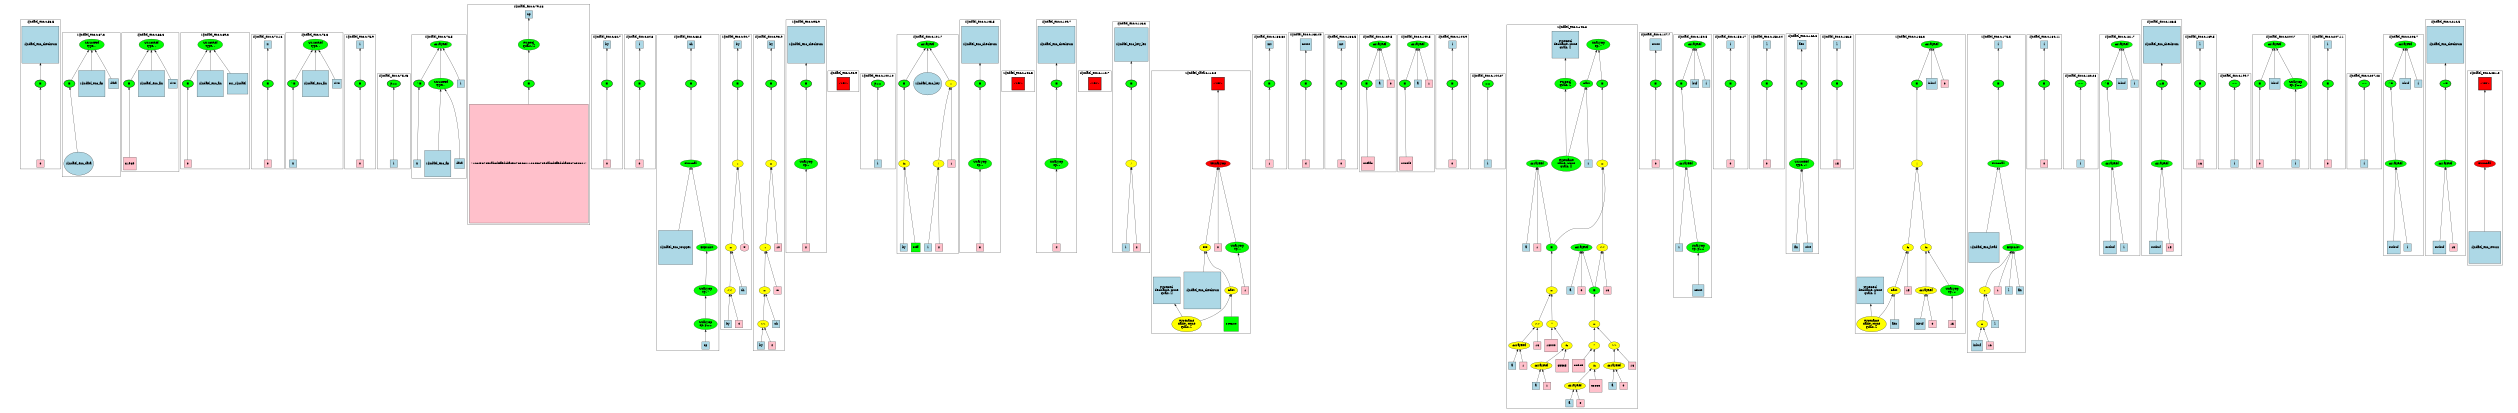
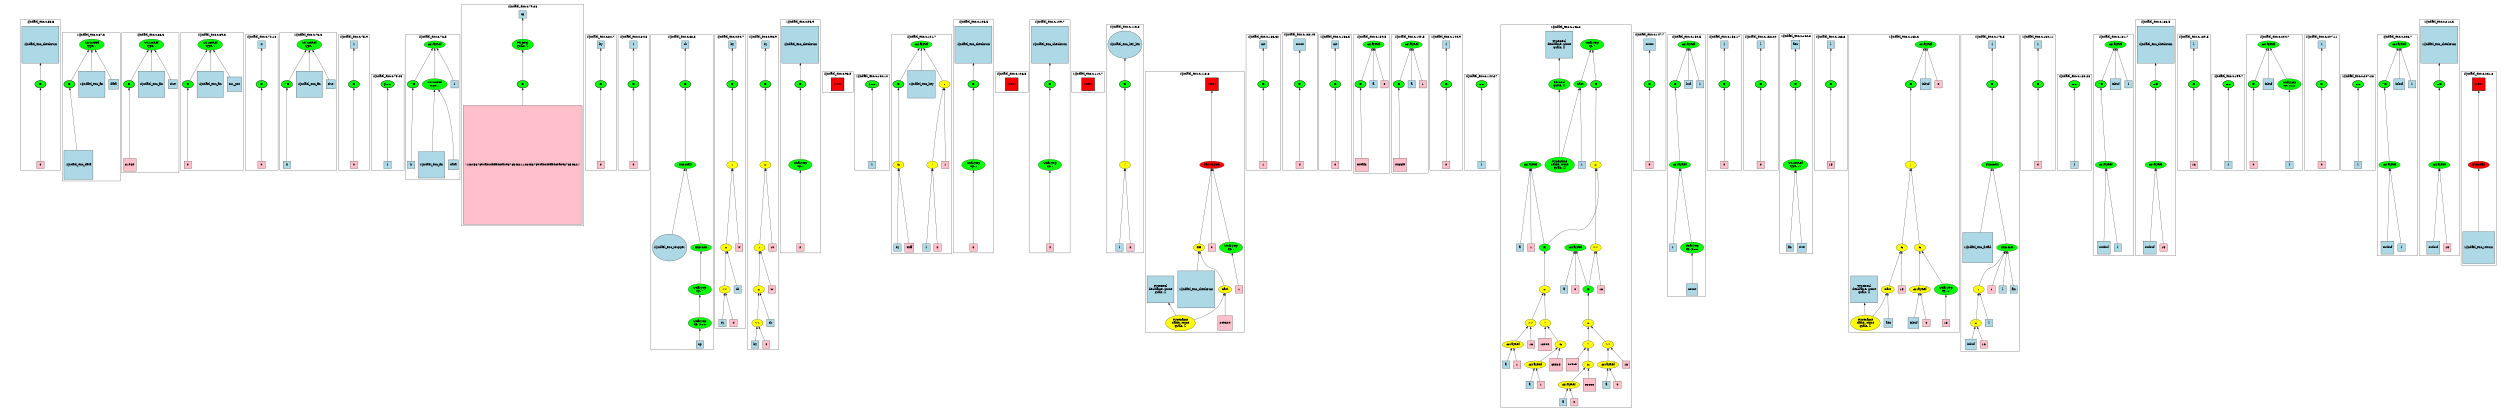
node "rijndael_enc_key_len": shape square -> ellipse
cluster "rijndael_data.c:118:3": label "rijndael_data.c:118:3" -> "rijndael_enc.c:118:3"
node "cur_rijndael": label "cur_rijndael" -> "cur_pos"
node "rijndael_enc_key": shape ellipse -> square
node "rijndael_enc_data": shape ellipse -> square
node "rijndael_enc_toupper": shape square -> ellipse
node "'0'": shape ellipse -> square
node "0xff": fillcolor green -> pink
node "249509": fillcolor green -> pink
